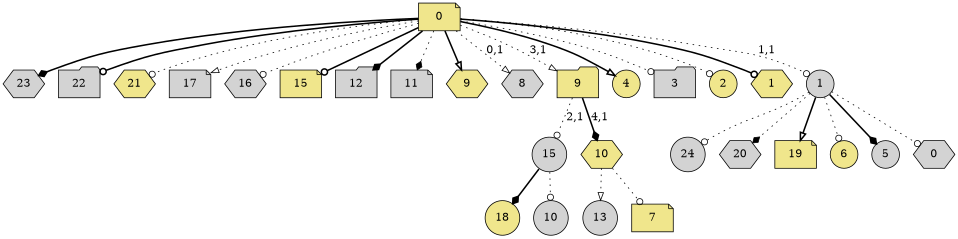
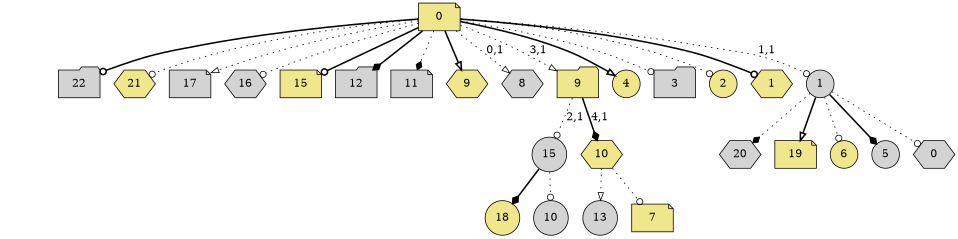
node "23": removed
node "24": removed
